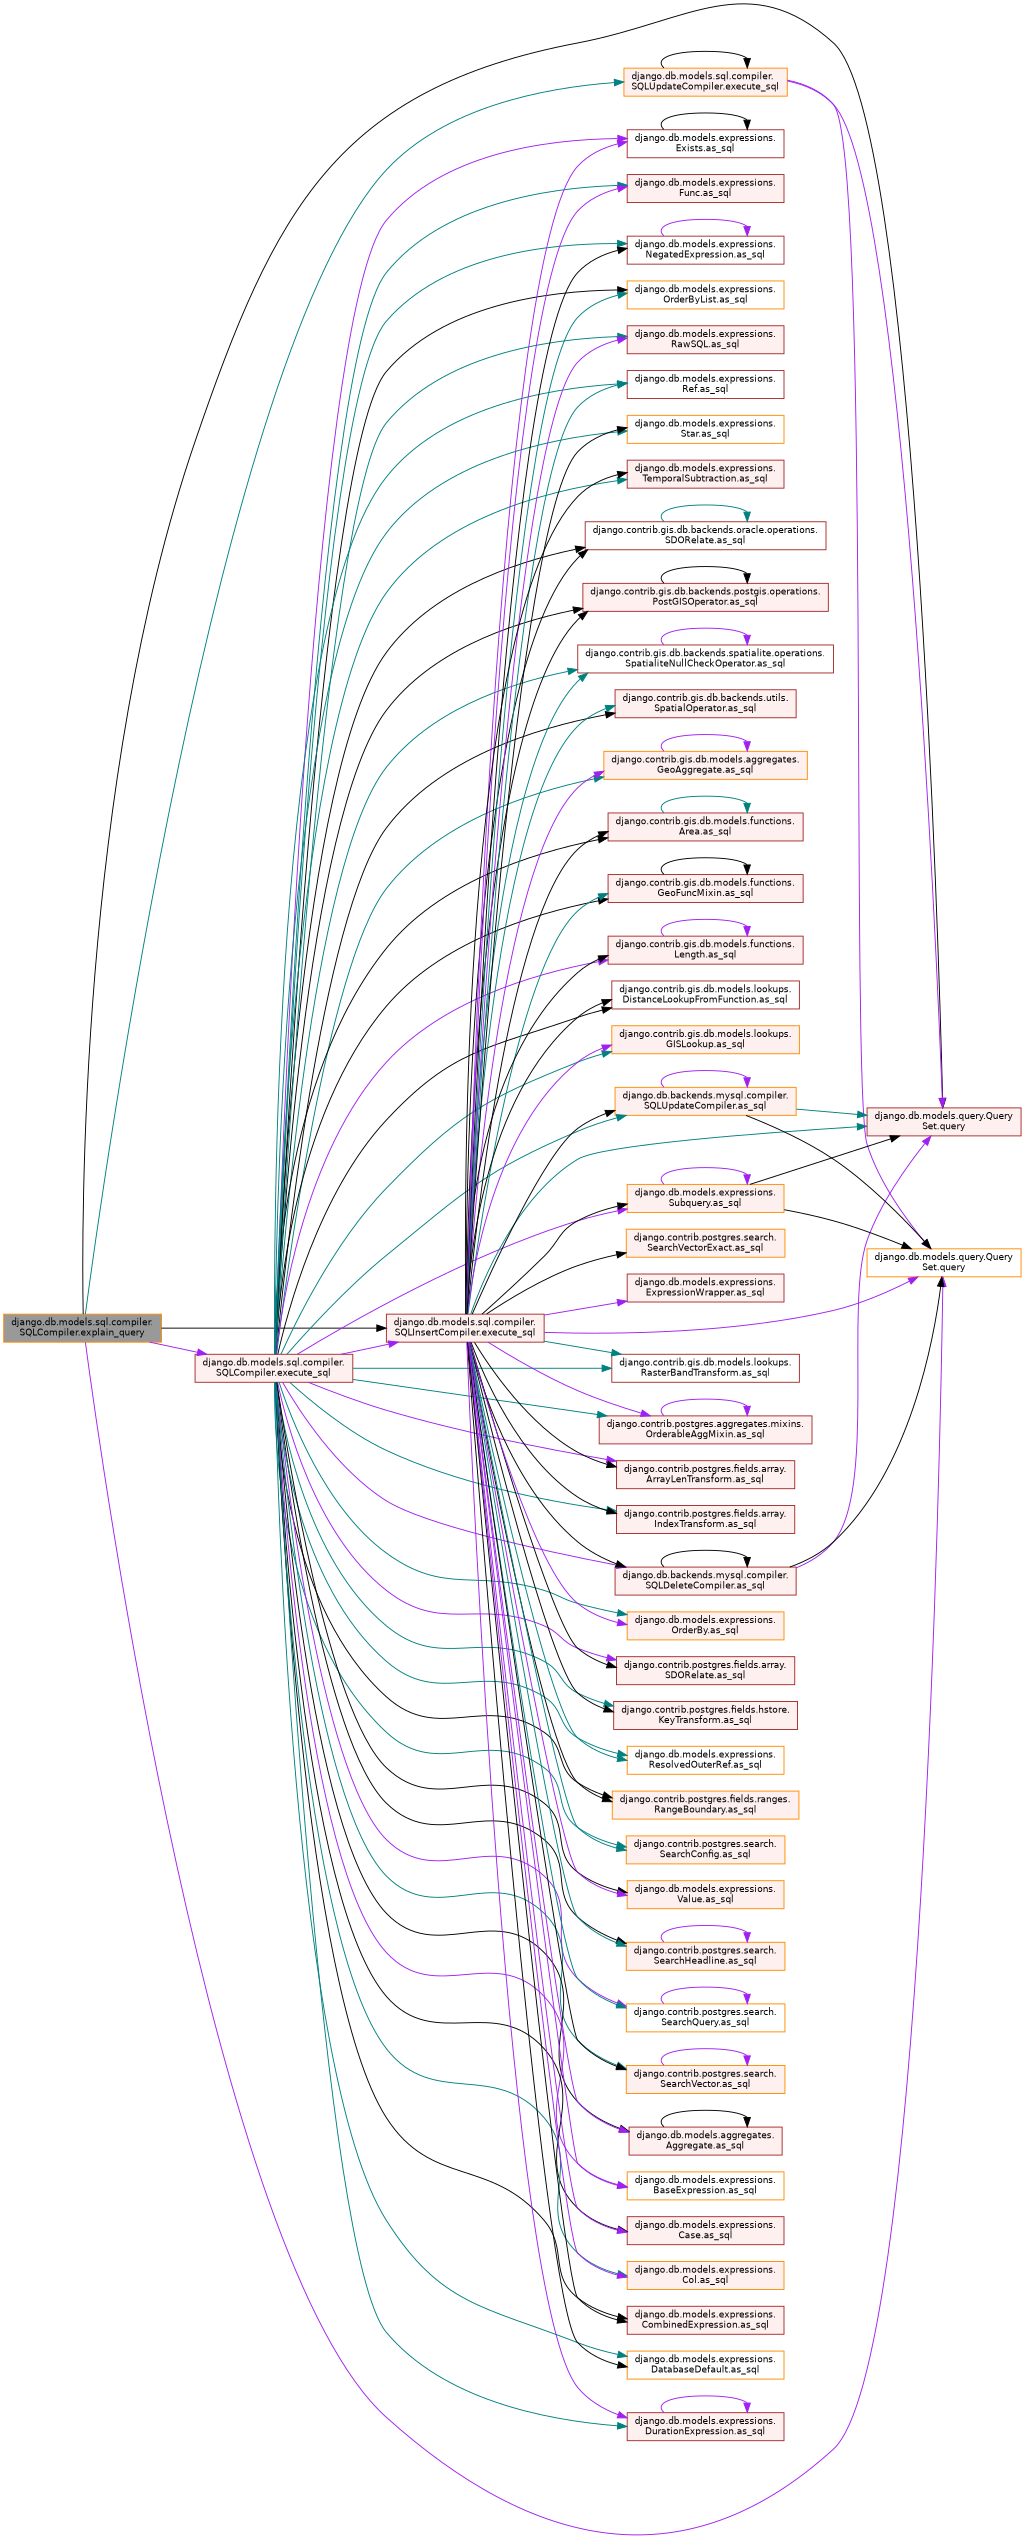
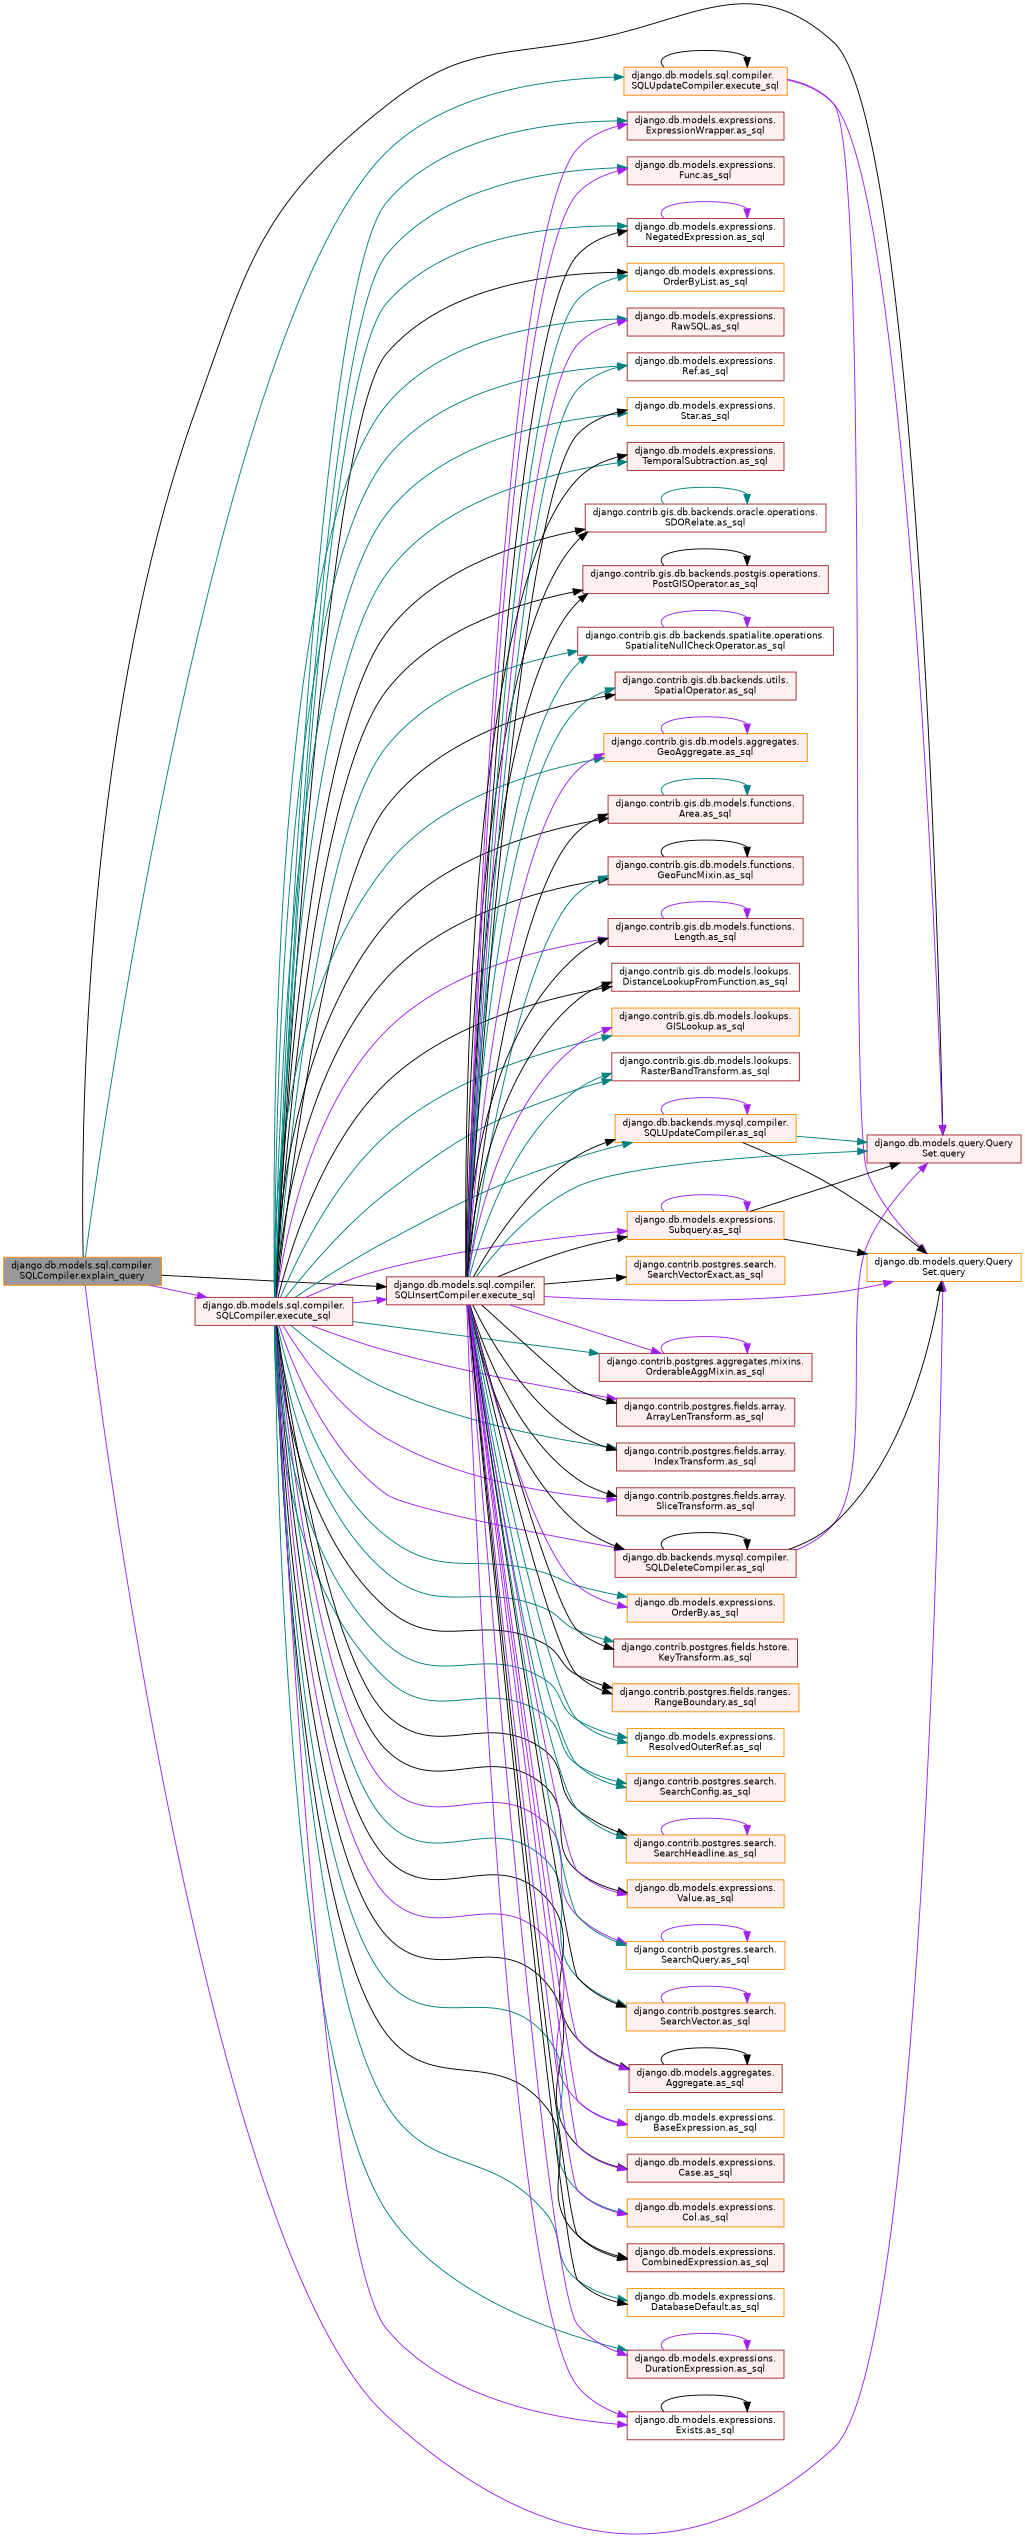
edge "django.db.models.sql.compiler. SQLCompiler.execute_sql" -> "django.db.models.expressions. ExpressionWrapper.as_sql": added
node "django.contrib.postgres.fields.array. SDORelate.as_sql": label "django.contrib.postgres.fields.array. SDORelate.as_sql" -> "django.contrib.postgres.fields.array. SliceTransform.as_sql"
